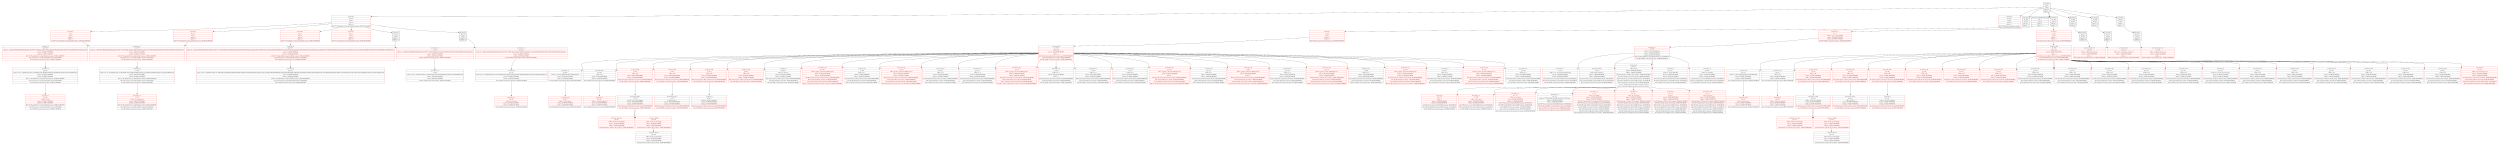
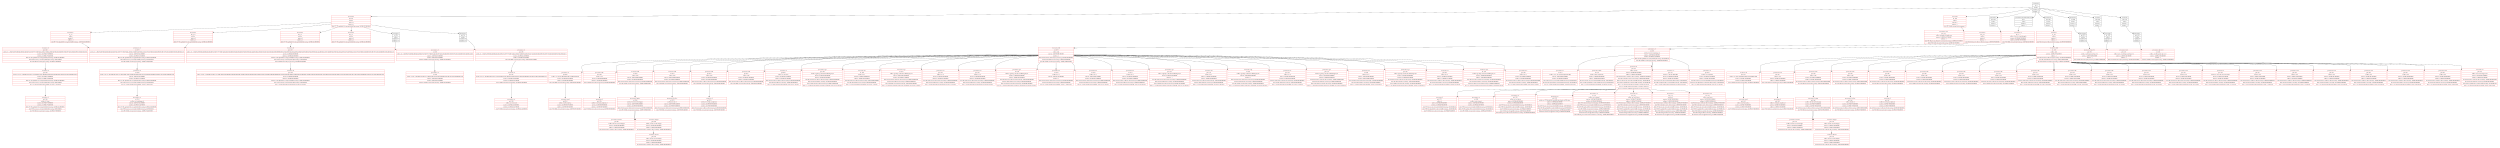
node "processname: sudo": added
